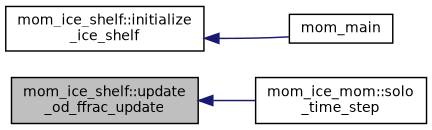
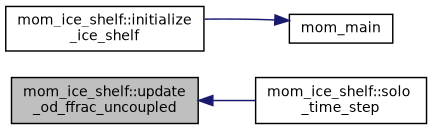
edge "mom_main" -> "mom_ice_shelf::initialize _ice_shelf": reversed
node "mom_ice_shelf::update _od_ffrac_update": label "mom_ice_shelf::update _od_ffrac_update" -> "mom_ice_shelf::update _od_ffrac_uncoupled"
node "mom_ice_mom::solo _time_step": label "mom_ice_mom::solo _time_step" -> "mom_ice_shelf::solo _time_step"
